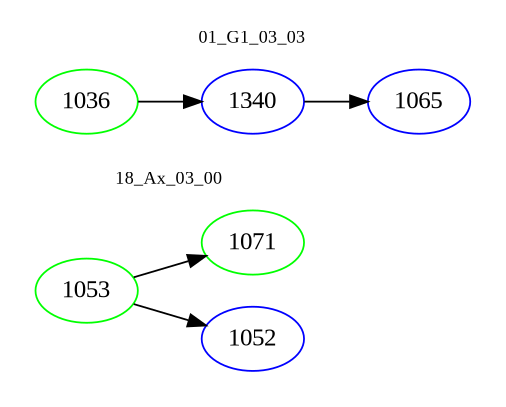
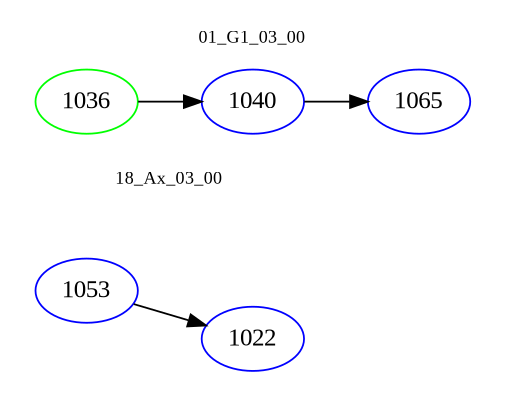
cluster "01_G1_03_03": label "01_G1_03_03" -> "01_G1_03_00"
node "1340": label "1340" -> "1040"
node "1071": removed
node "1053": color green -> blue
node "1052": label "1052" -> "1022"
